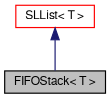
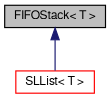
edge "FIFOStack< T >" -> "SLList< T >": reversed
